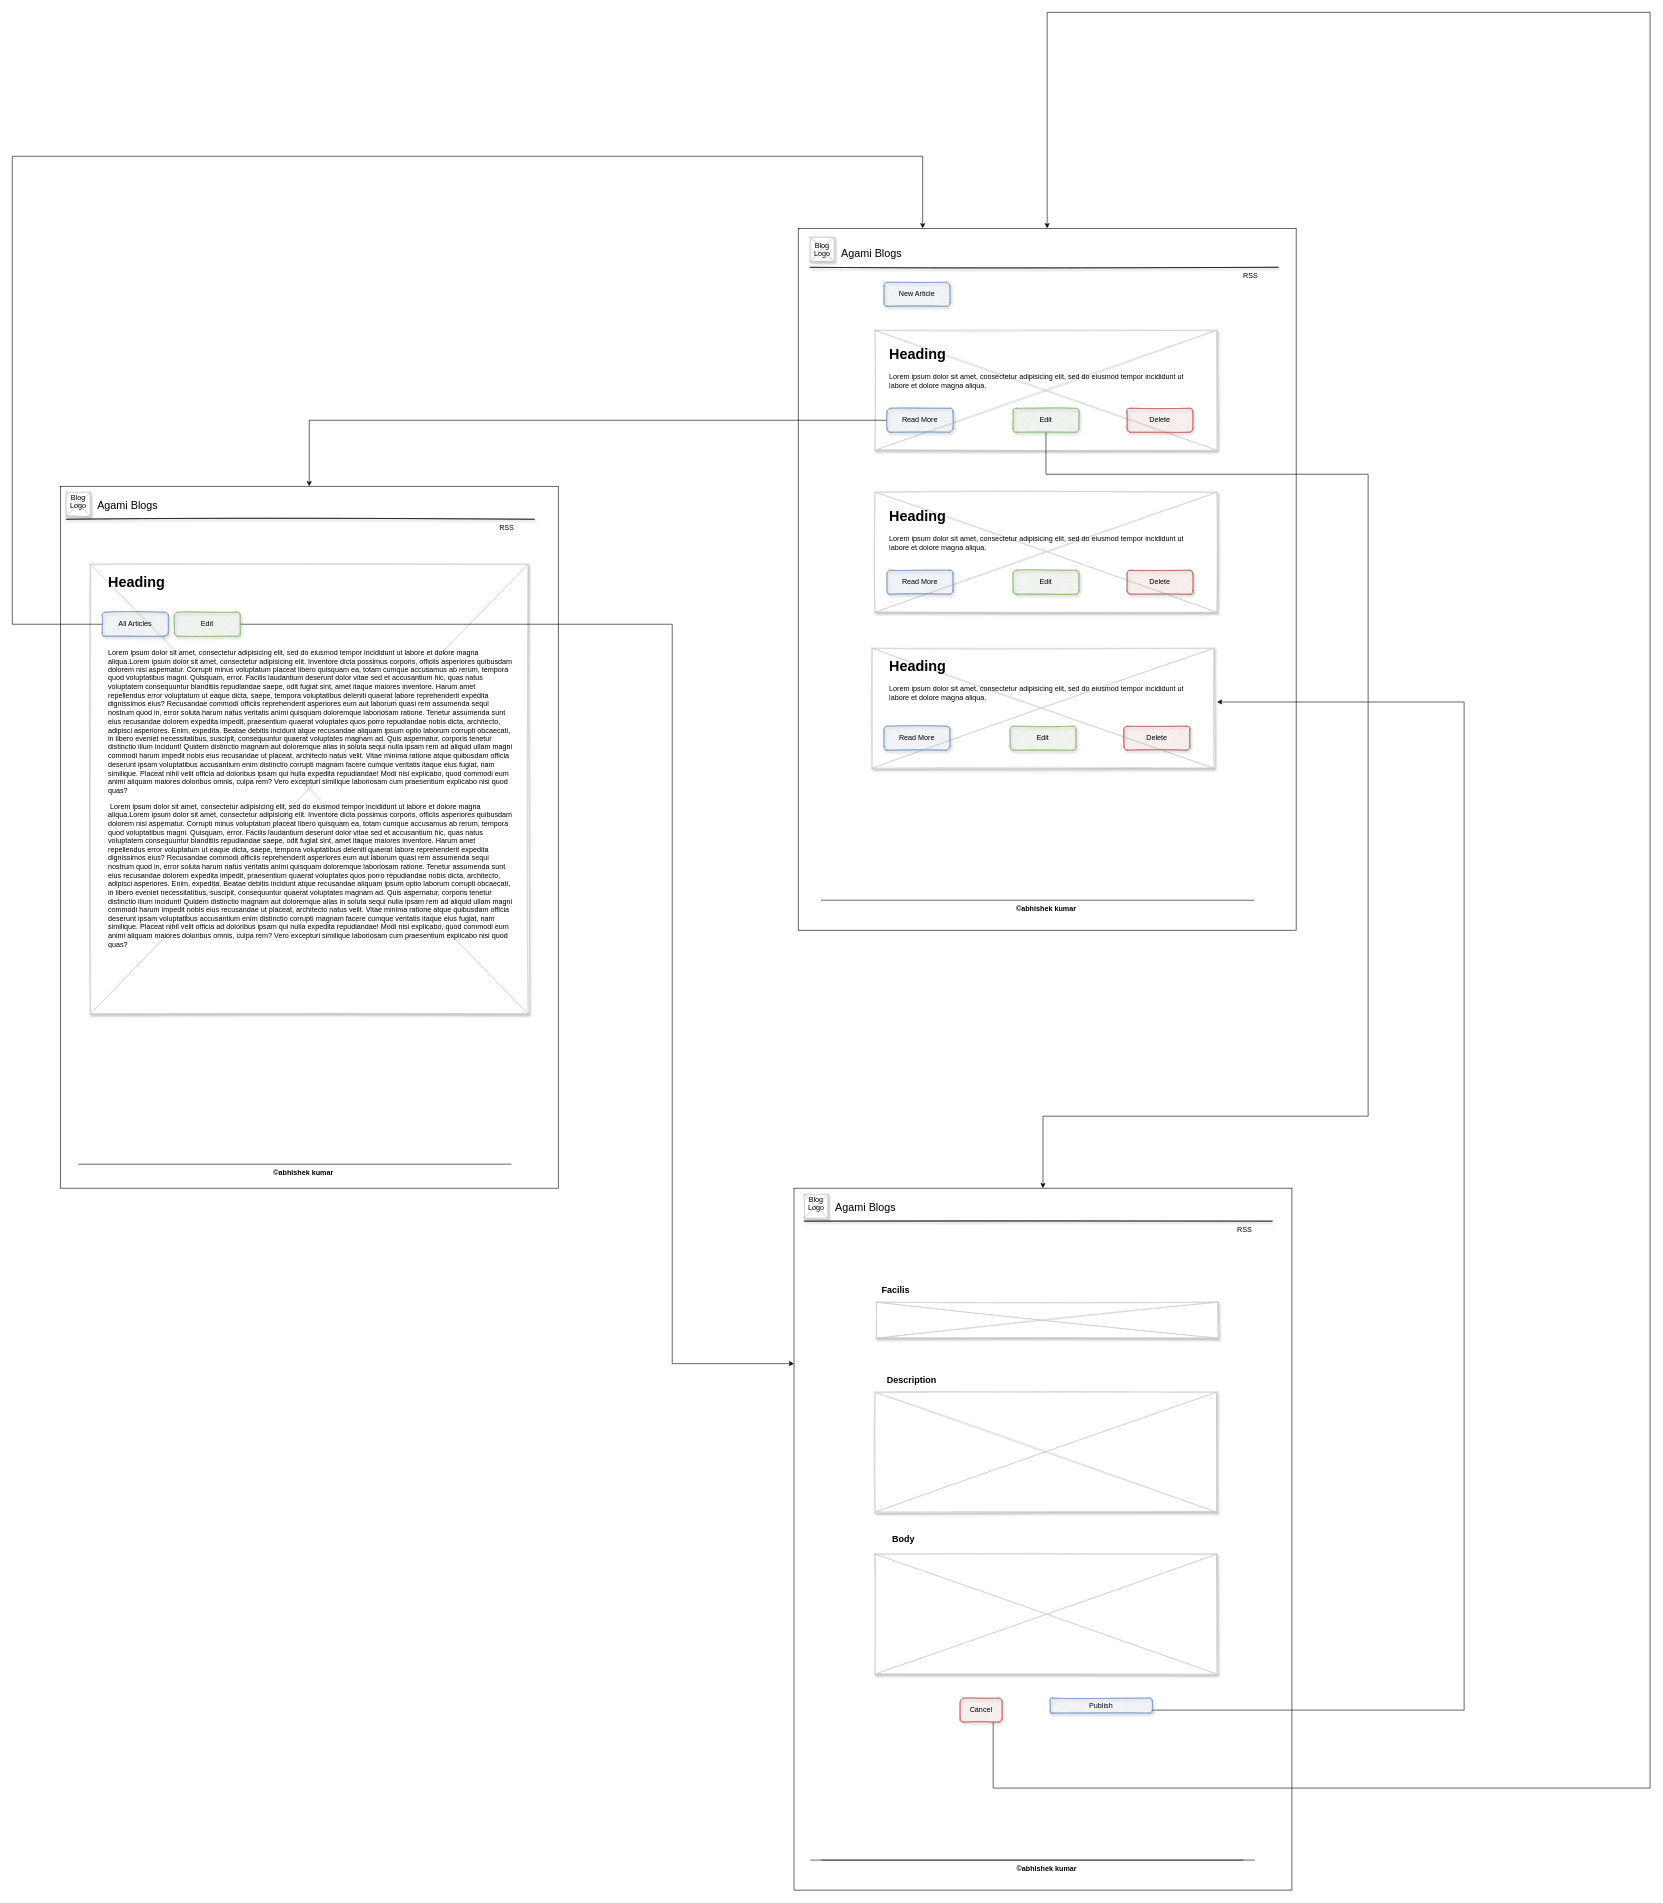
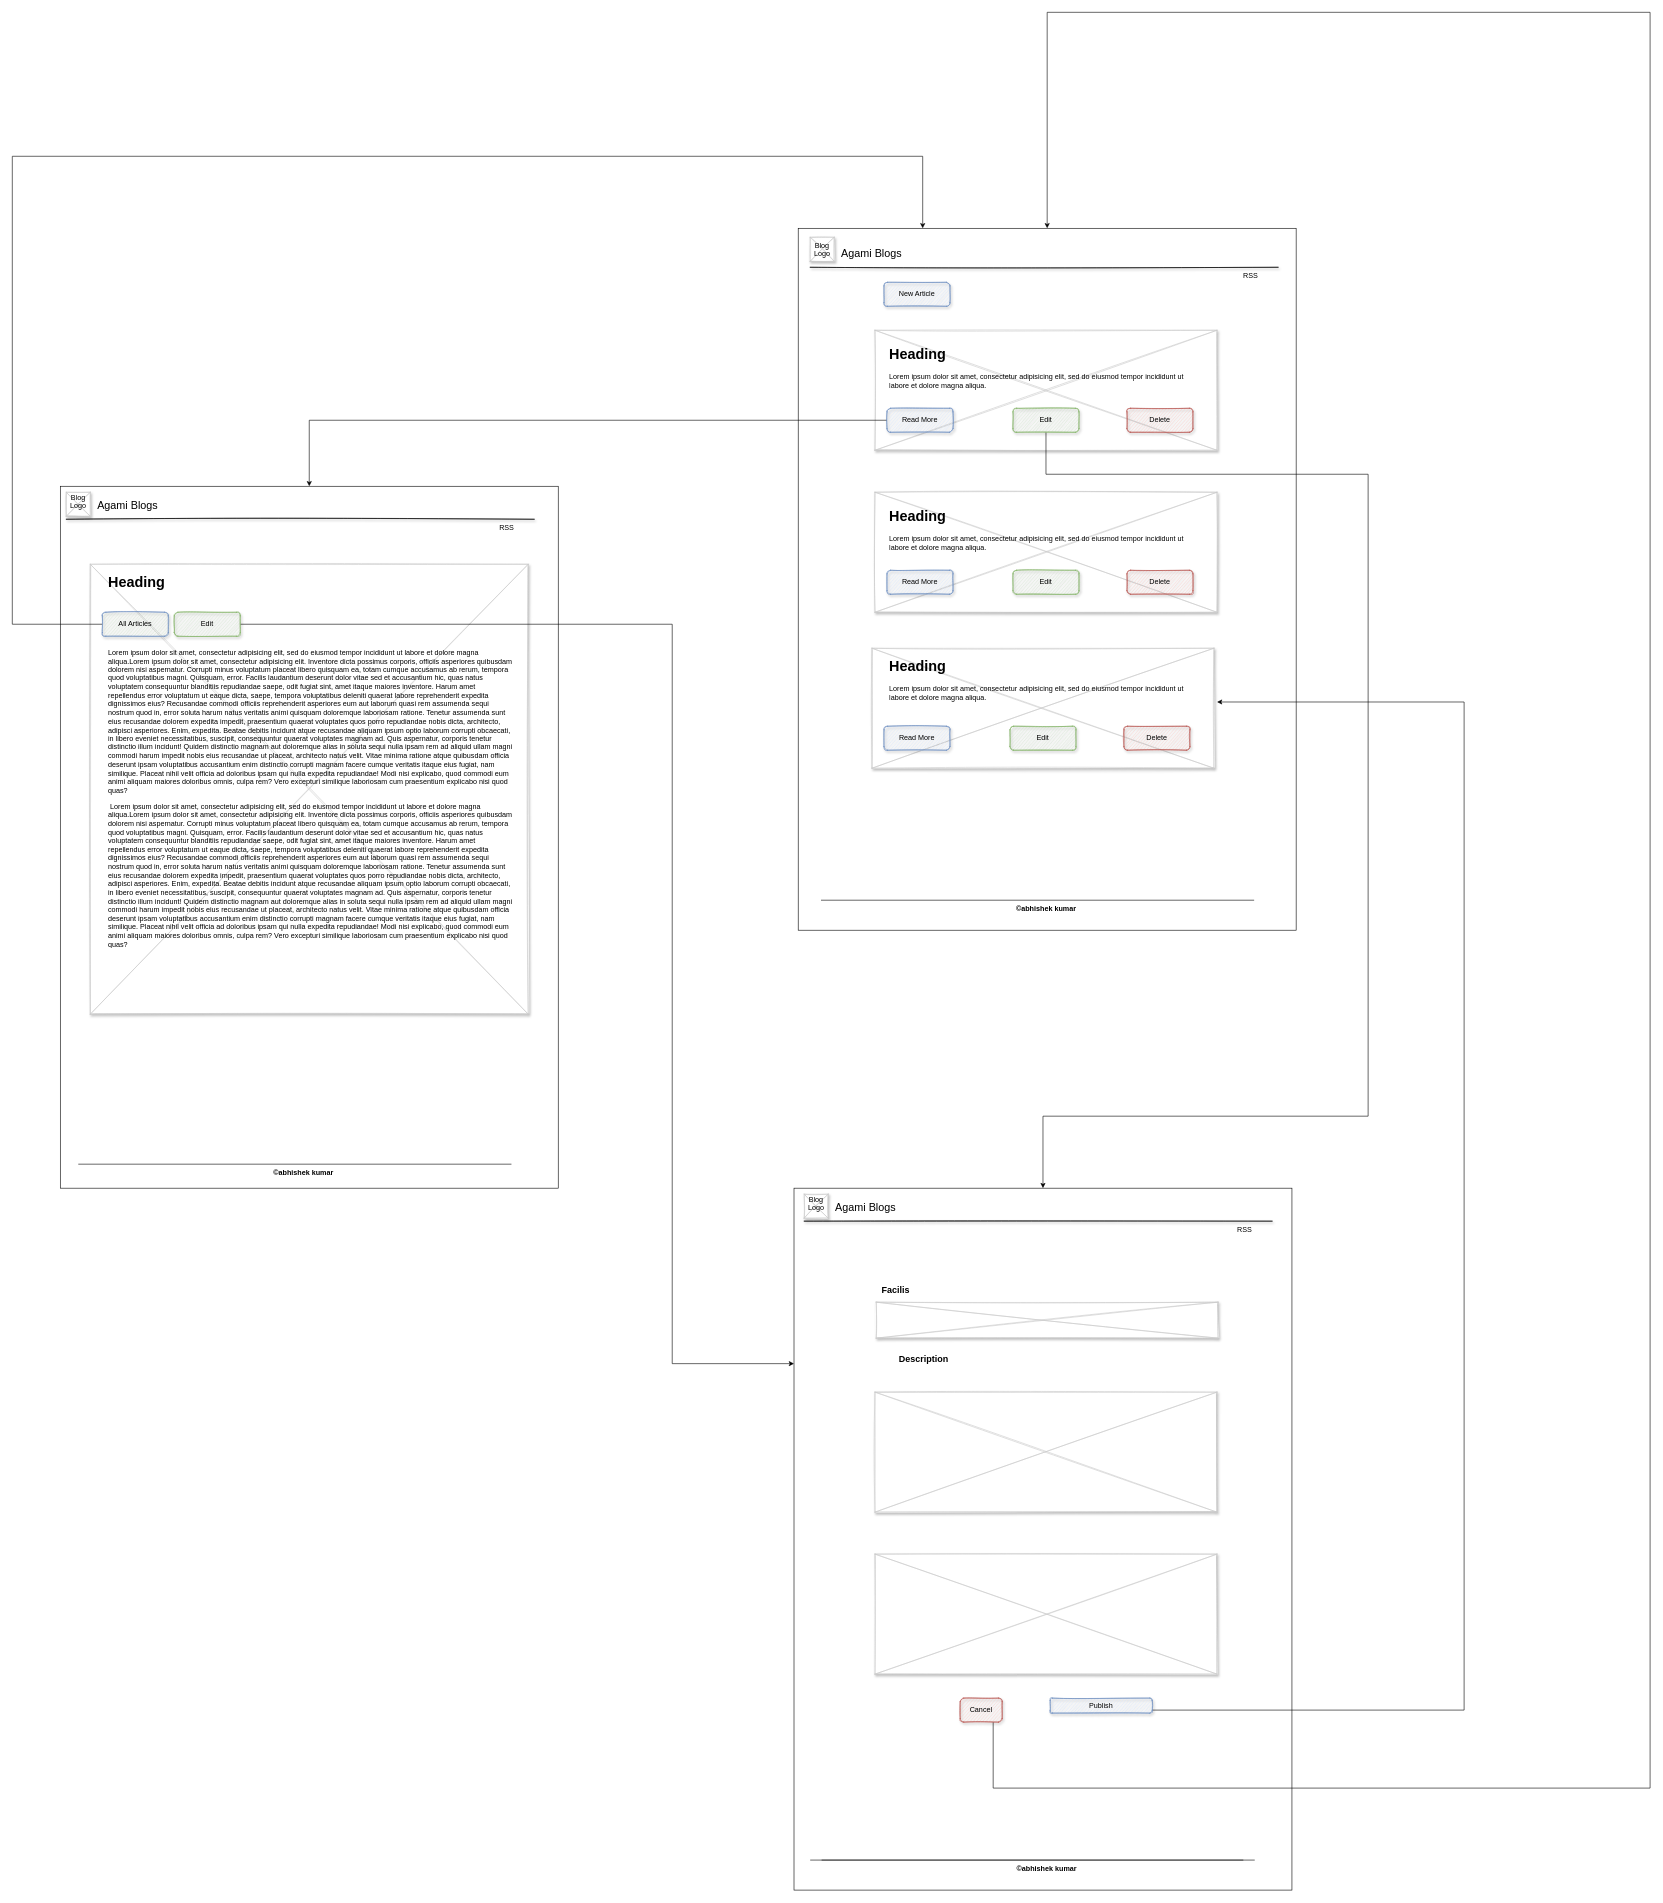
node "All Articles": fillcolor #dae8fc -> #d5e8d4
node "Description": moved (912, 1380) -> (924, 1359)
node "Body": removed
